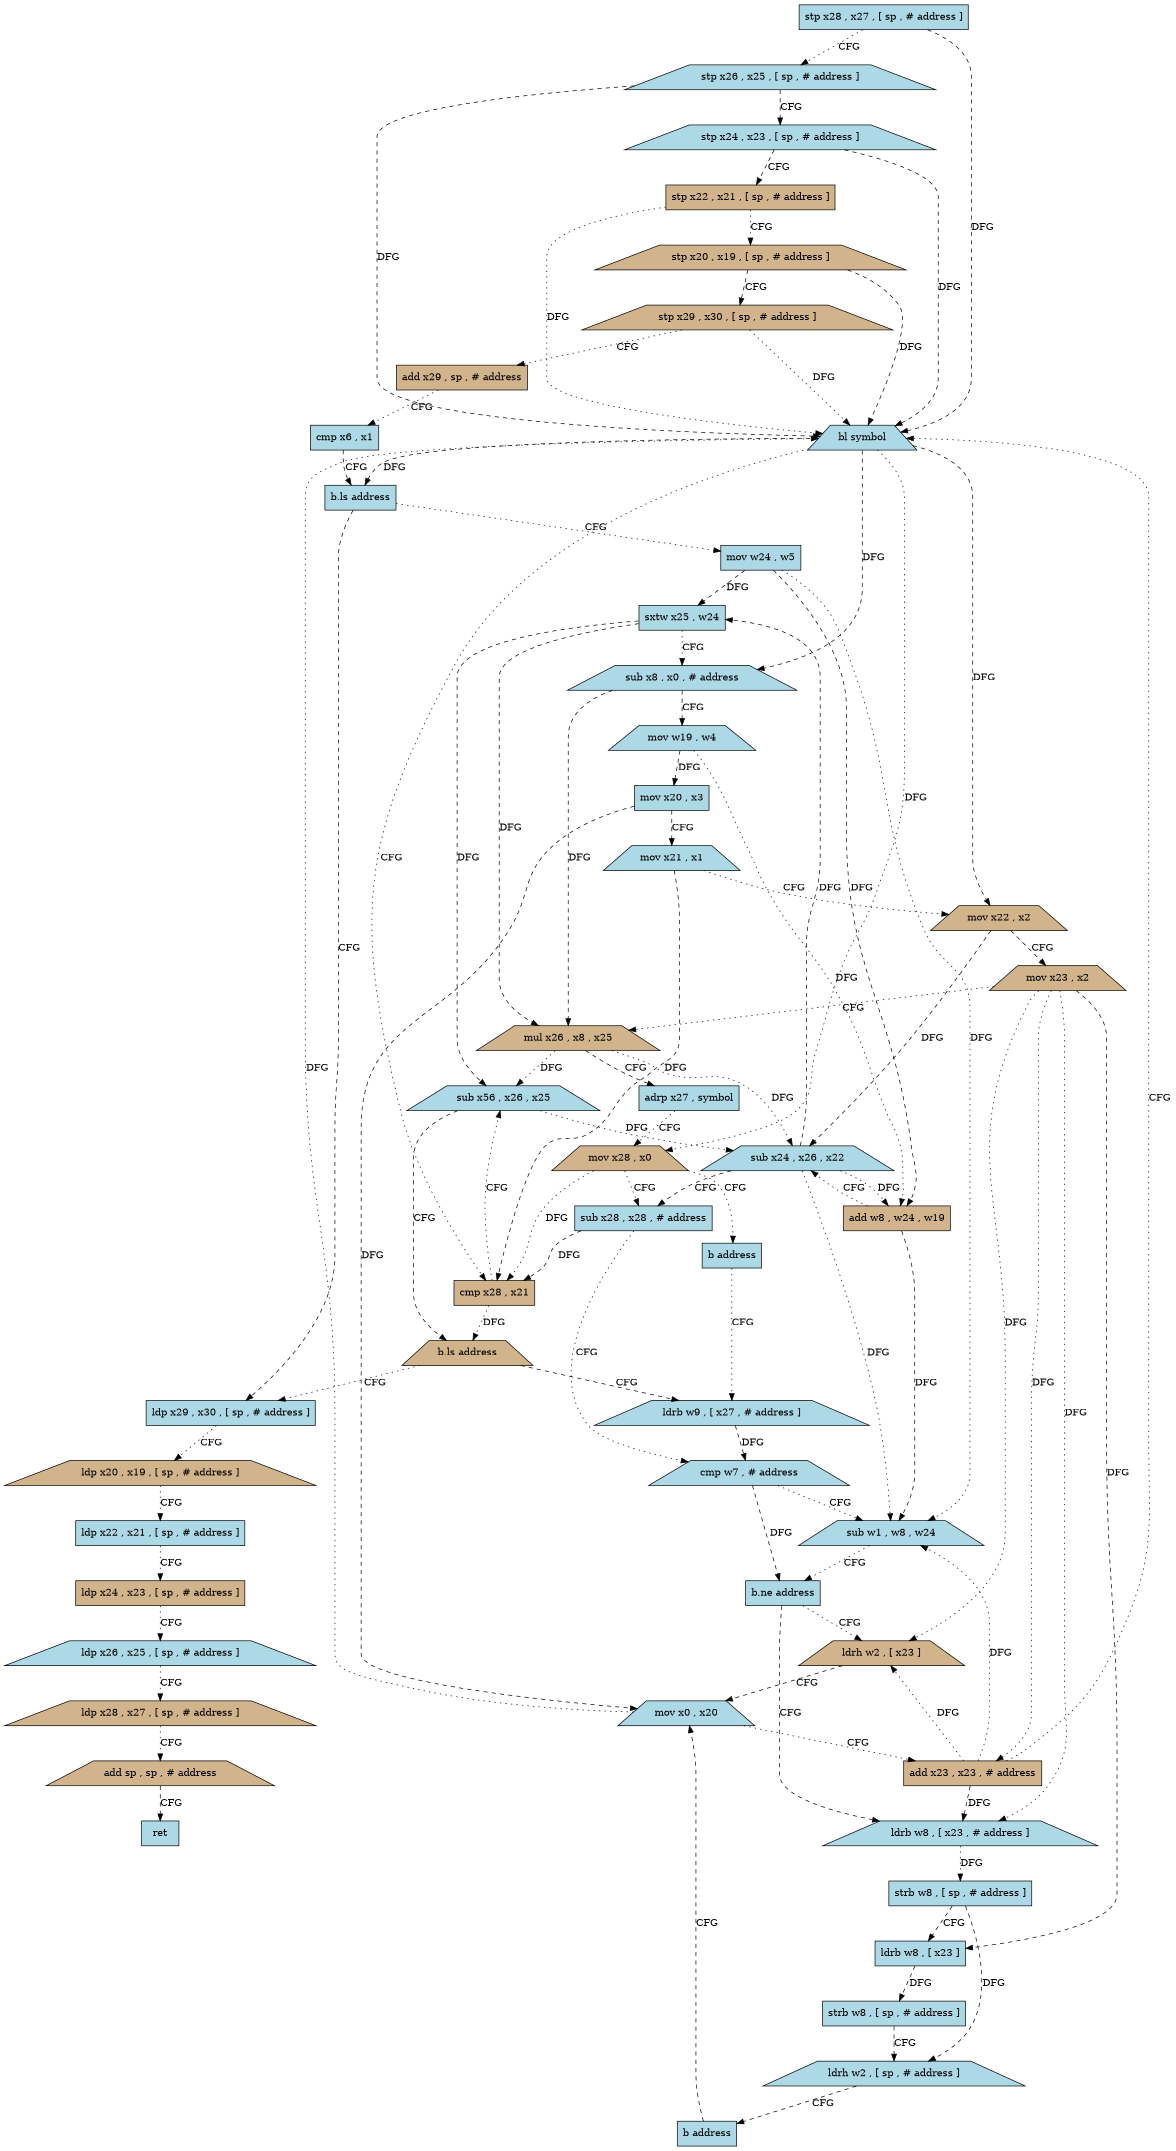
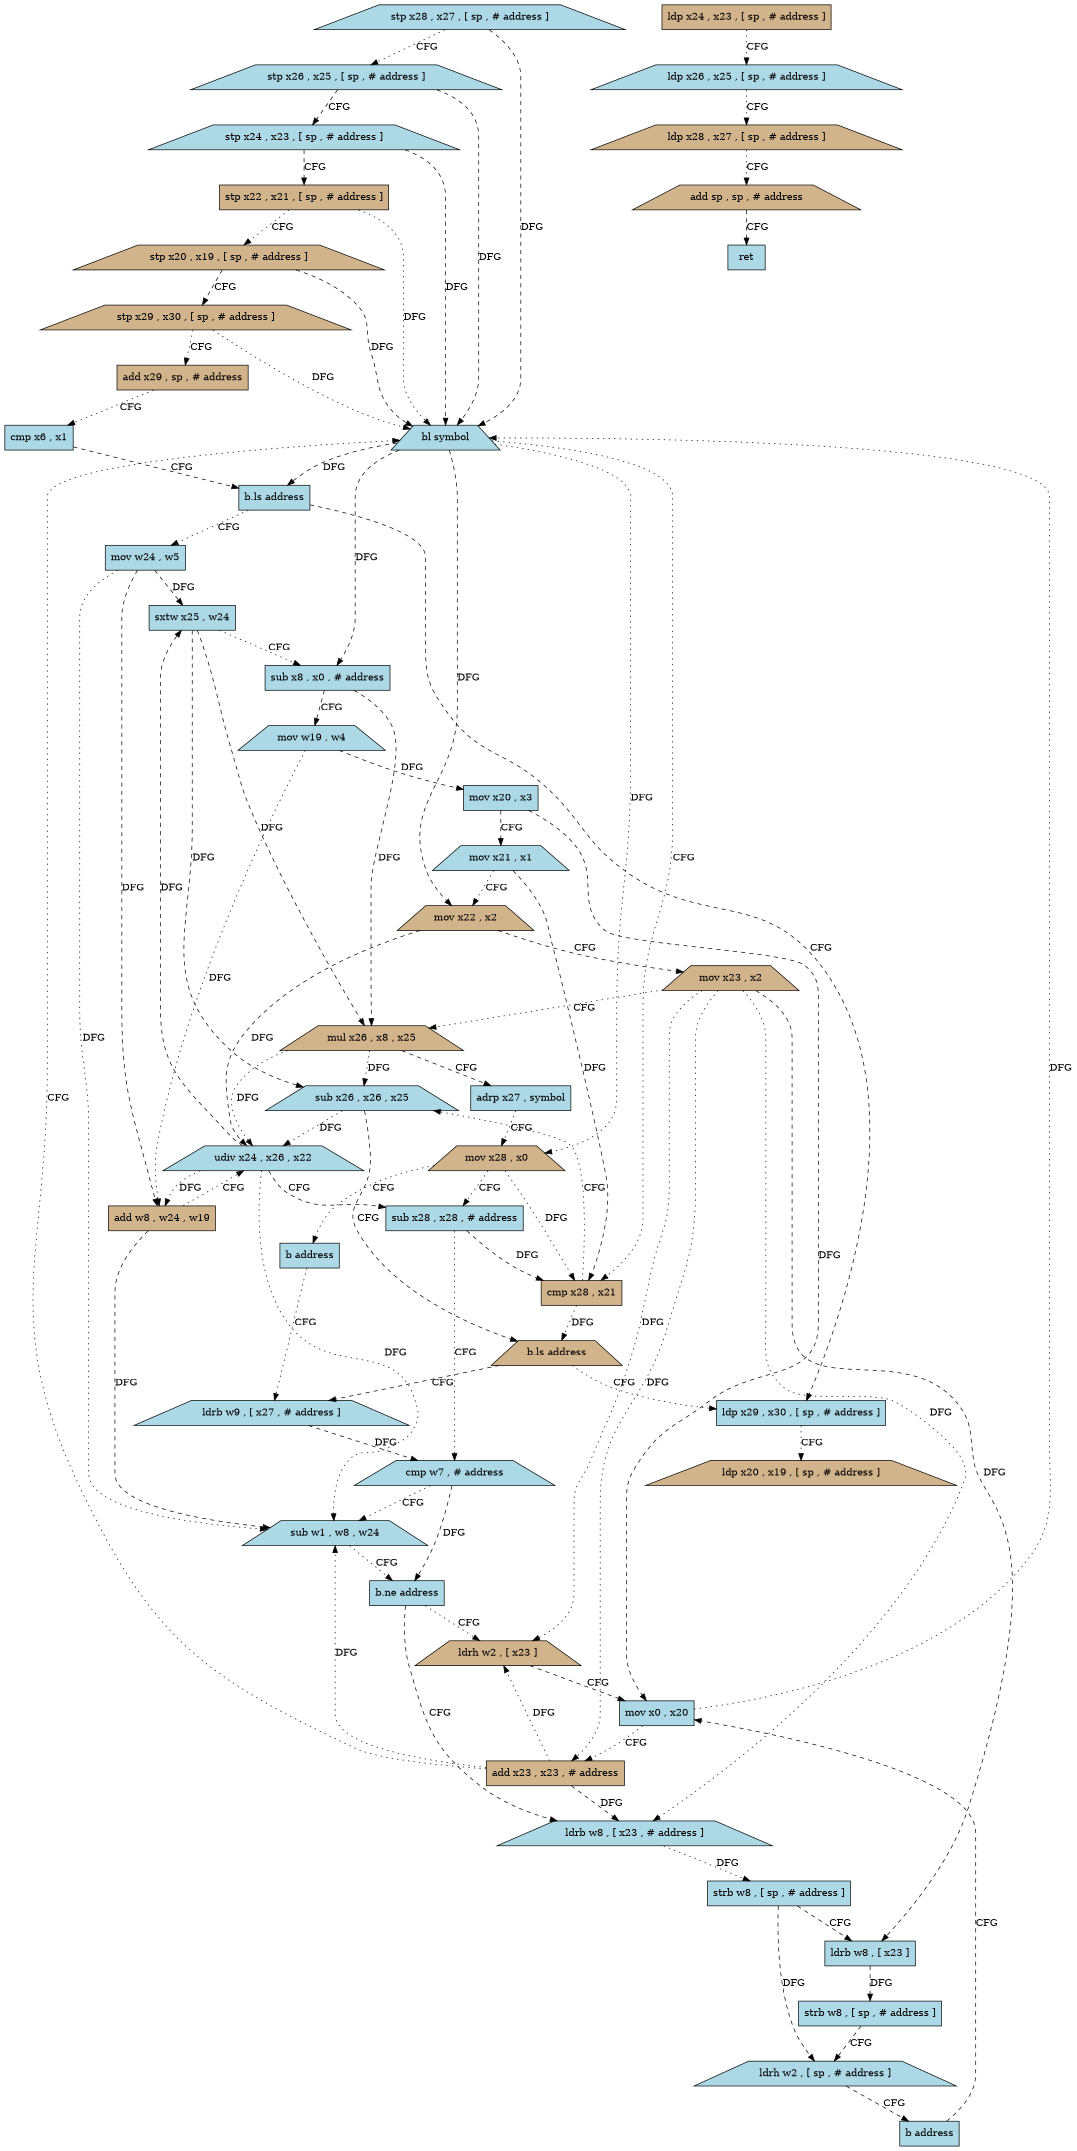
node "stp x28 , x27 , [ sp , # address ]": shape box -> trapezium
node "sub x8 , x0 , # address": shape trapezium -> box
node "sub x56 , x26 , x25": label "sub x56 , x26 , x25" -> "sub x26 , x26 , x25"
node "sub x24 , x26 , x22": label "sub x24 , x26 , x22" -> "udiv x24 , x26 , x22"
node "ldp x22 , x21 , [ sp , # address ]": removed
node "mov x0 , x20": shape trapezium -> box
